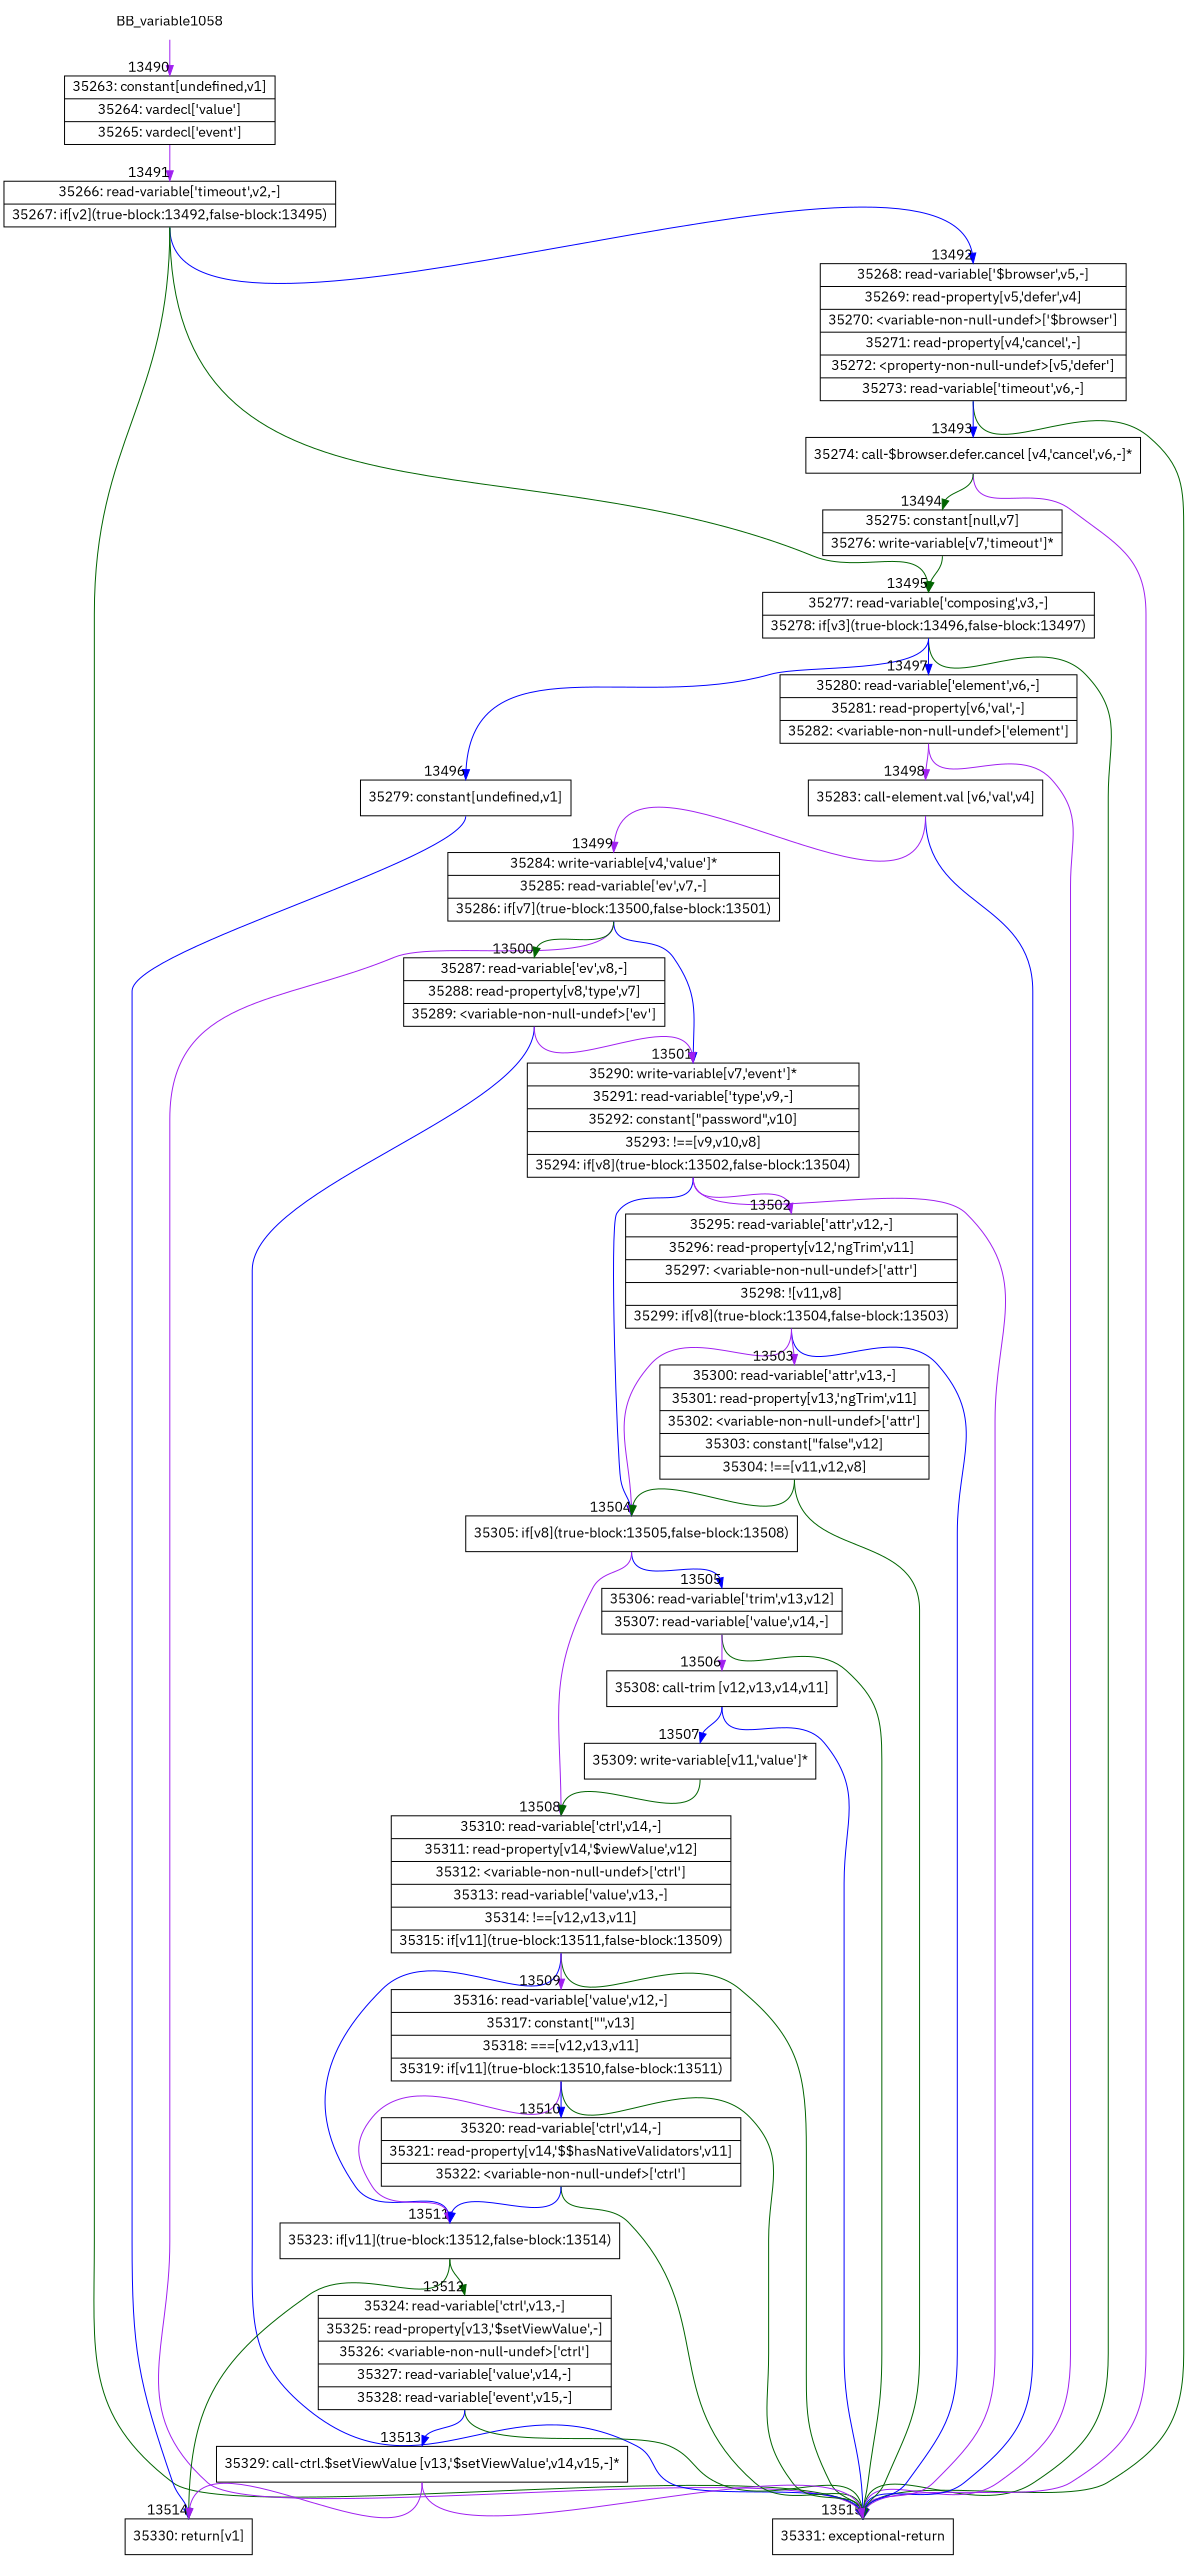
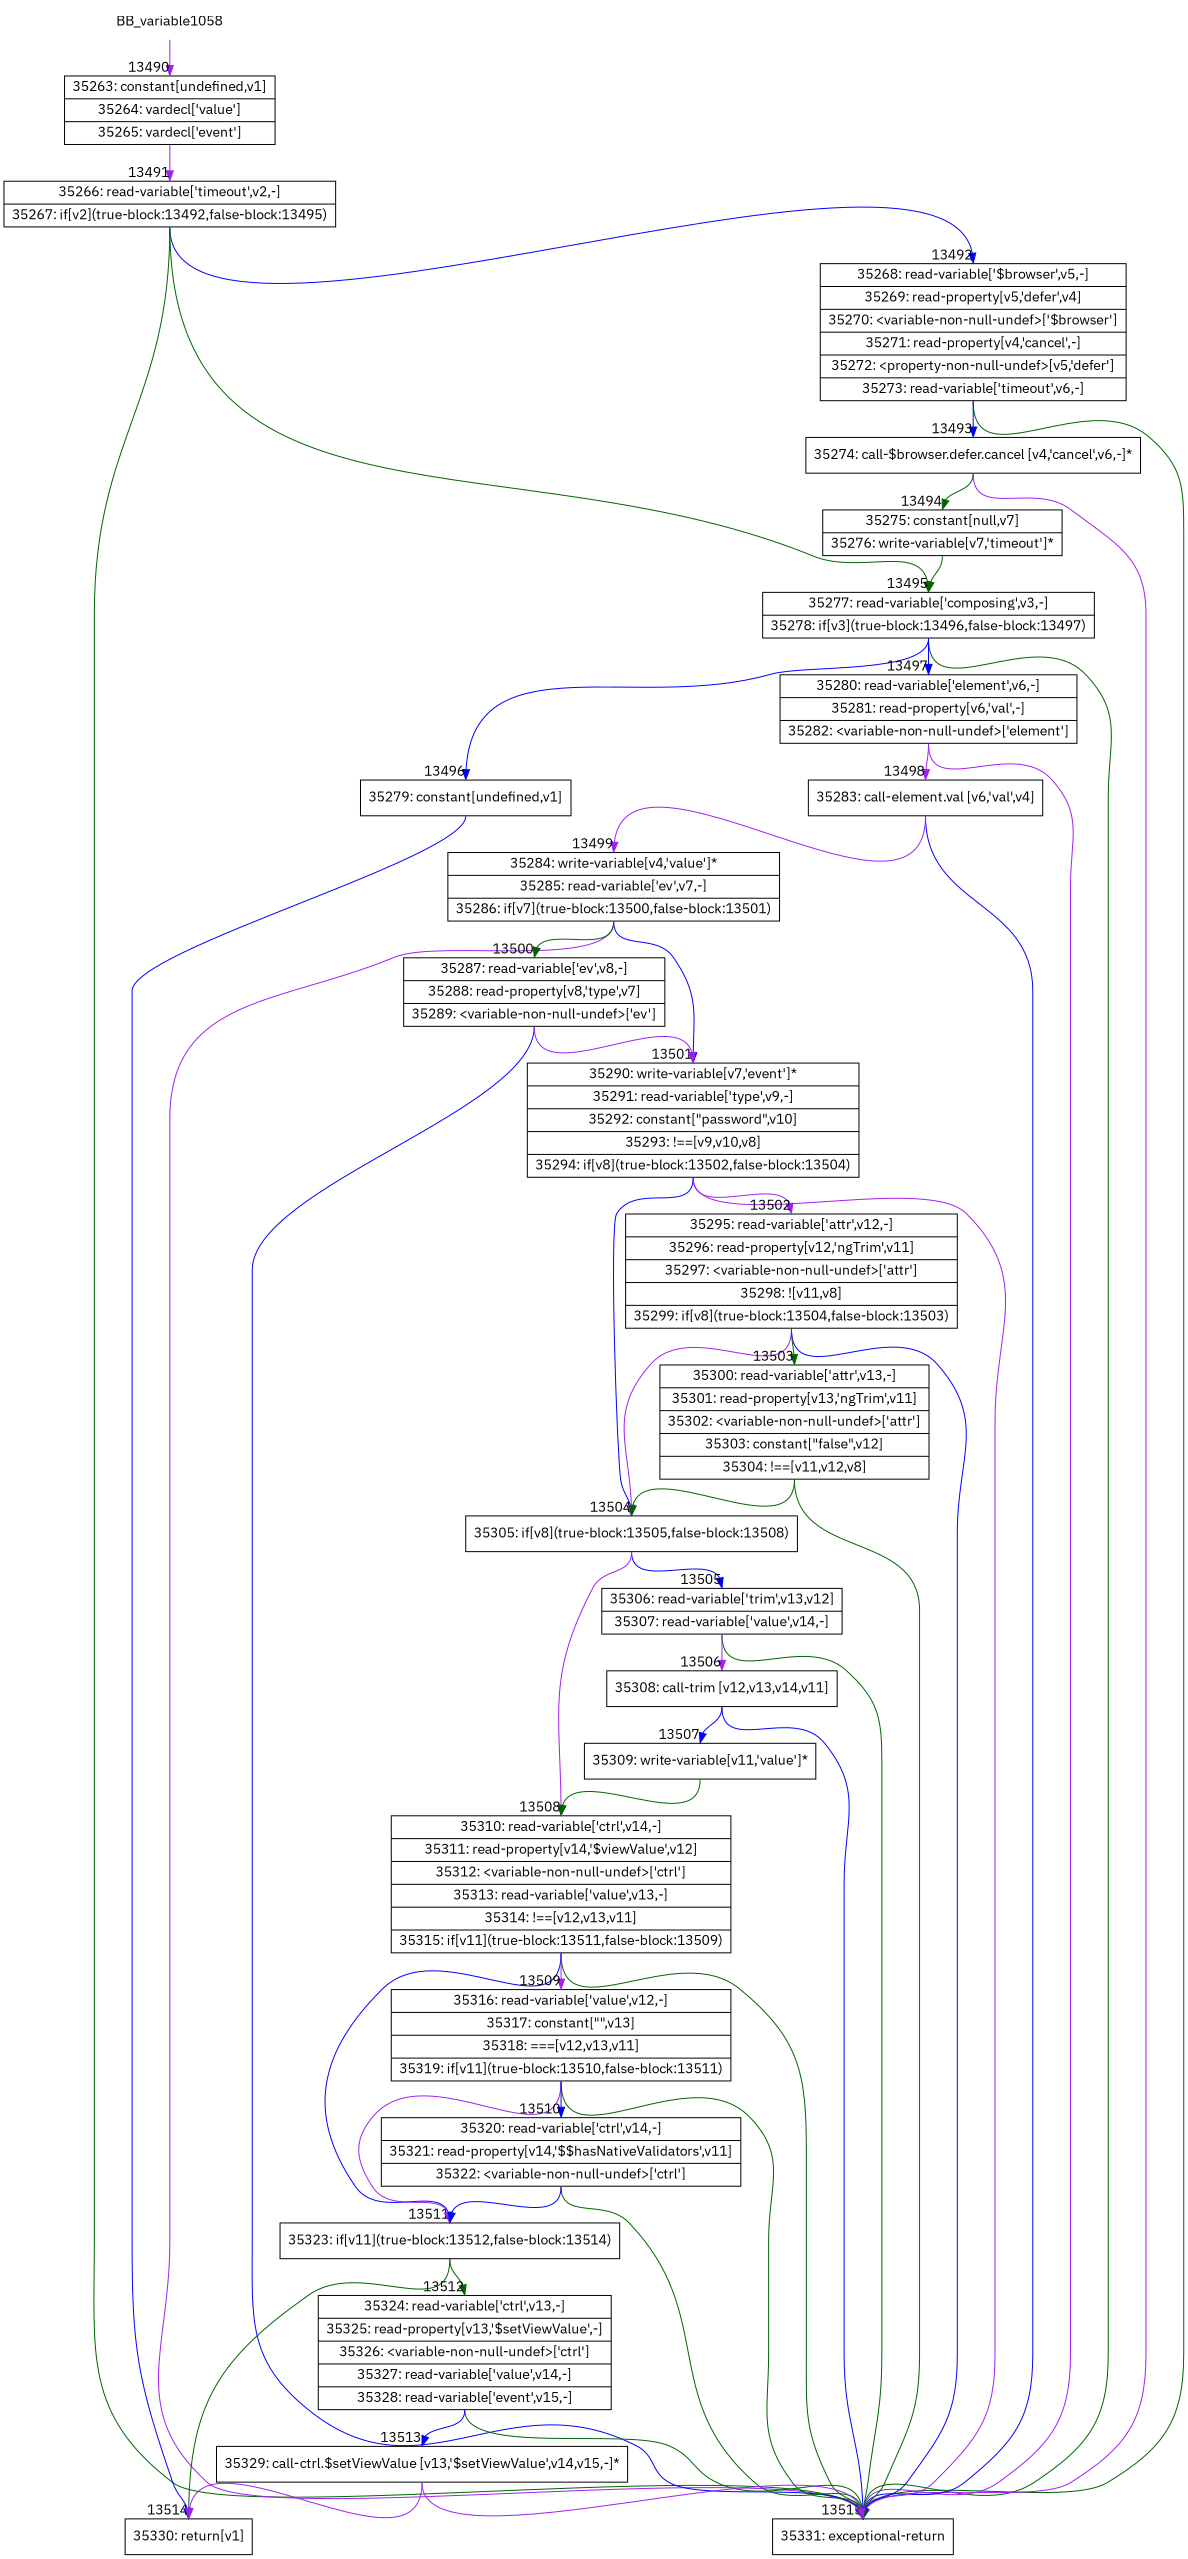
edge "35295: read-variable['attr',v12,-]" -> "35300: read-variable['attr',v13,-]": color purple -> darkgreen
